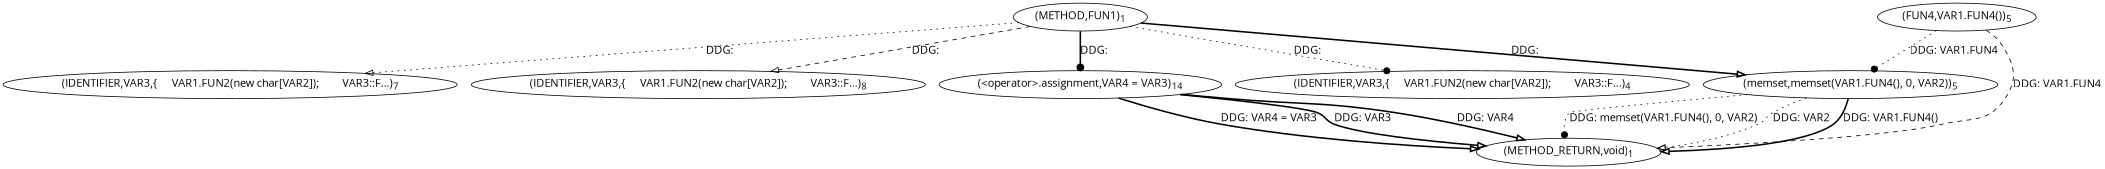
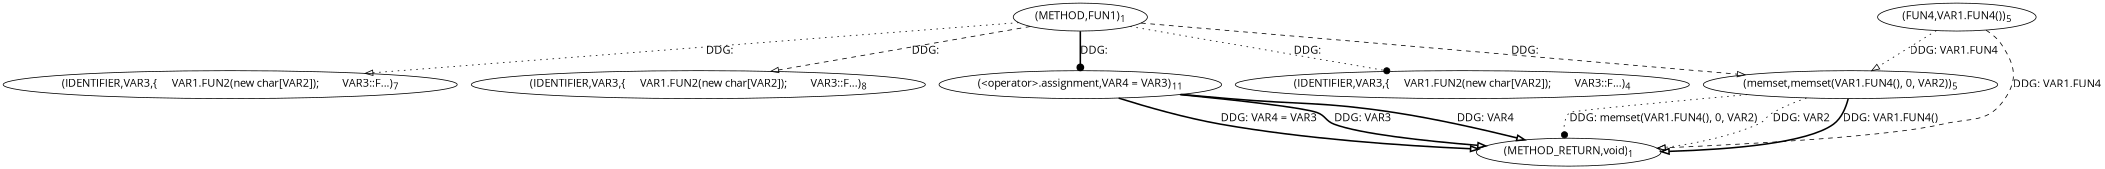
edge "(METHOD,FUN1)" -> "(memset,memset(VAR1.FUN4(), 0, VAR2))": style bold -> dashed
edge "(FUN4,VAR1.FUN4())" -> "(memset,memset(VAR1.FUN4(), 0, VAR2))": arrowhead dot -> onormal
node "(<operator>.assignment,VAR4 = VAR3)": text "14" -> "11"
